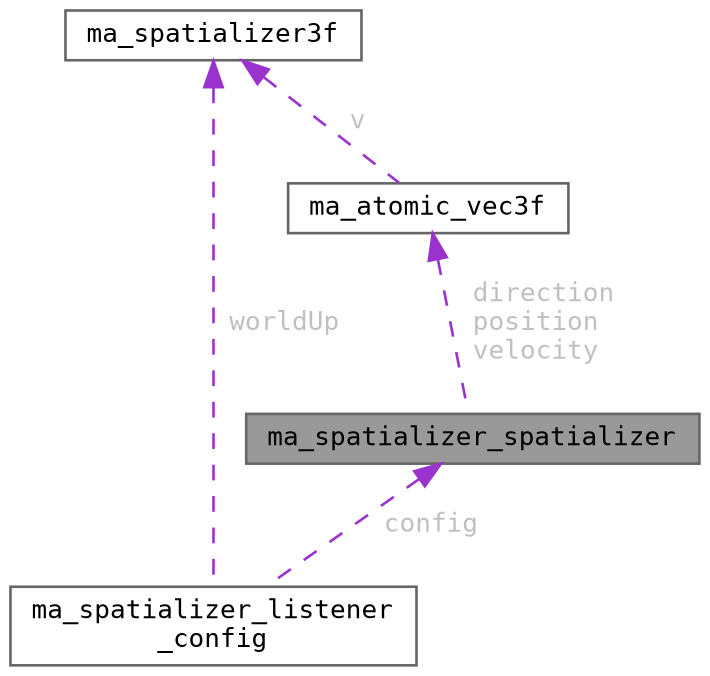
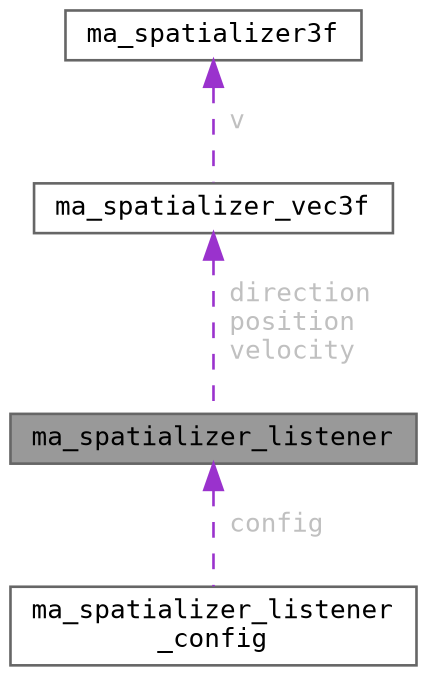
node "ma_atomic_vec3f": label "ma_atomic_vec3f" -> "ma_spatializer_vec3f"
edge "ma_spatializer_listener _config" -> "ma_spatializer3f": removed, label "worldUp"
node "ma_spatializer_spatializer": label "ma_spatializer_spatializer" -> "ma_spatializer_listener"
